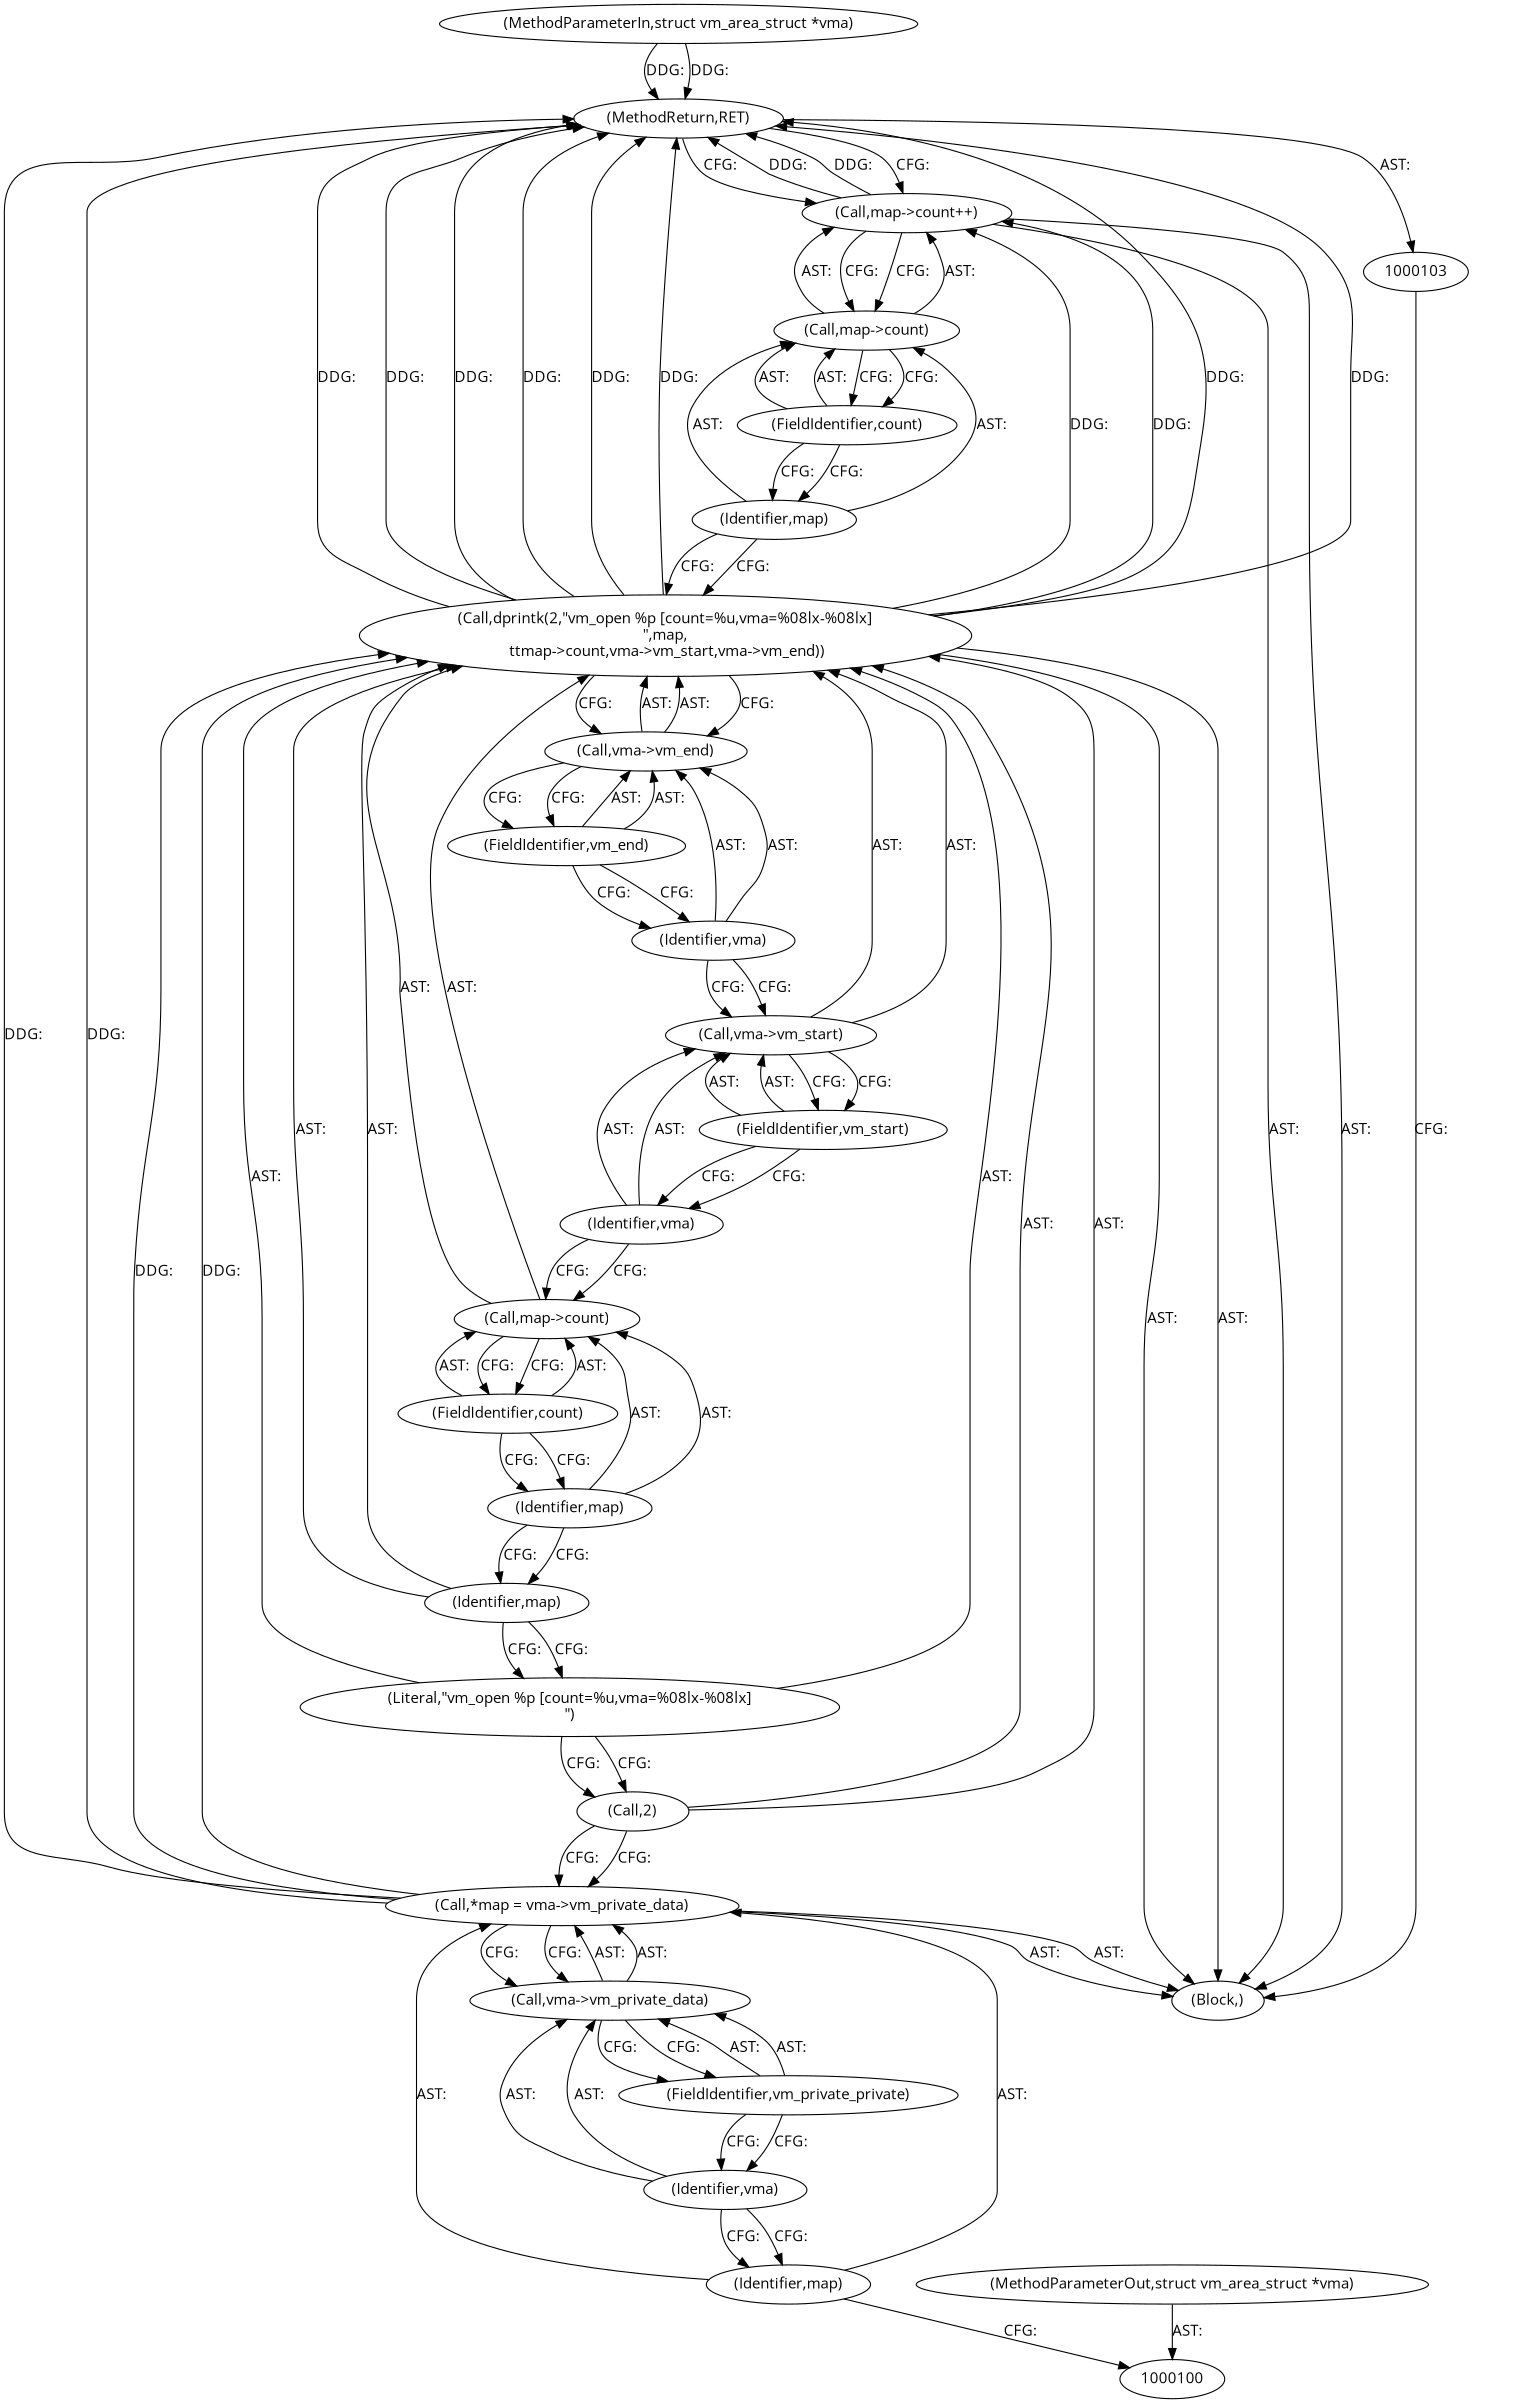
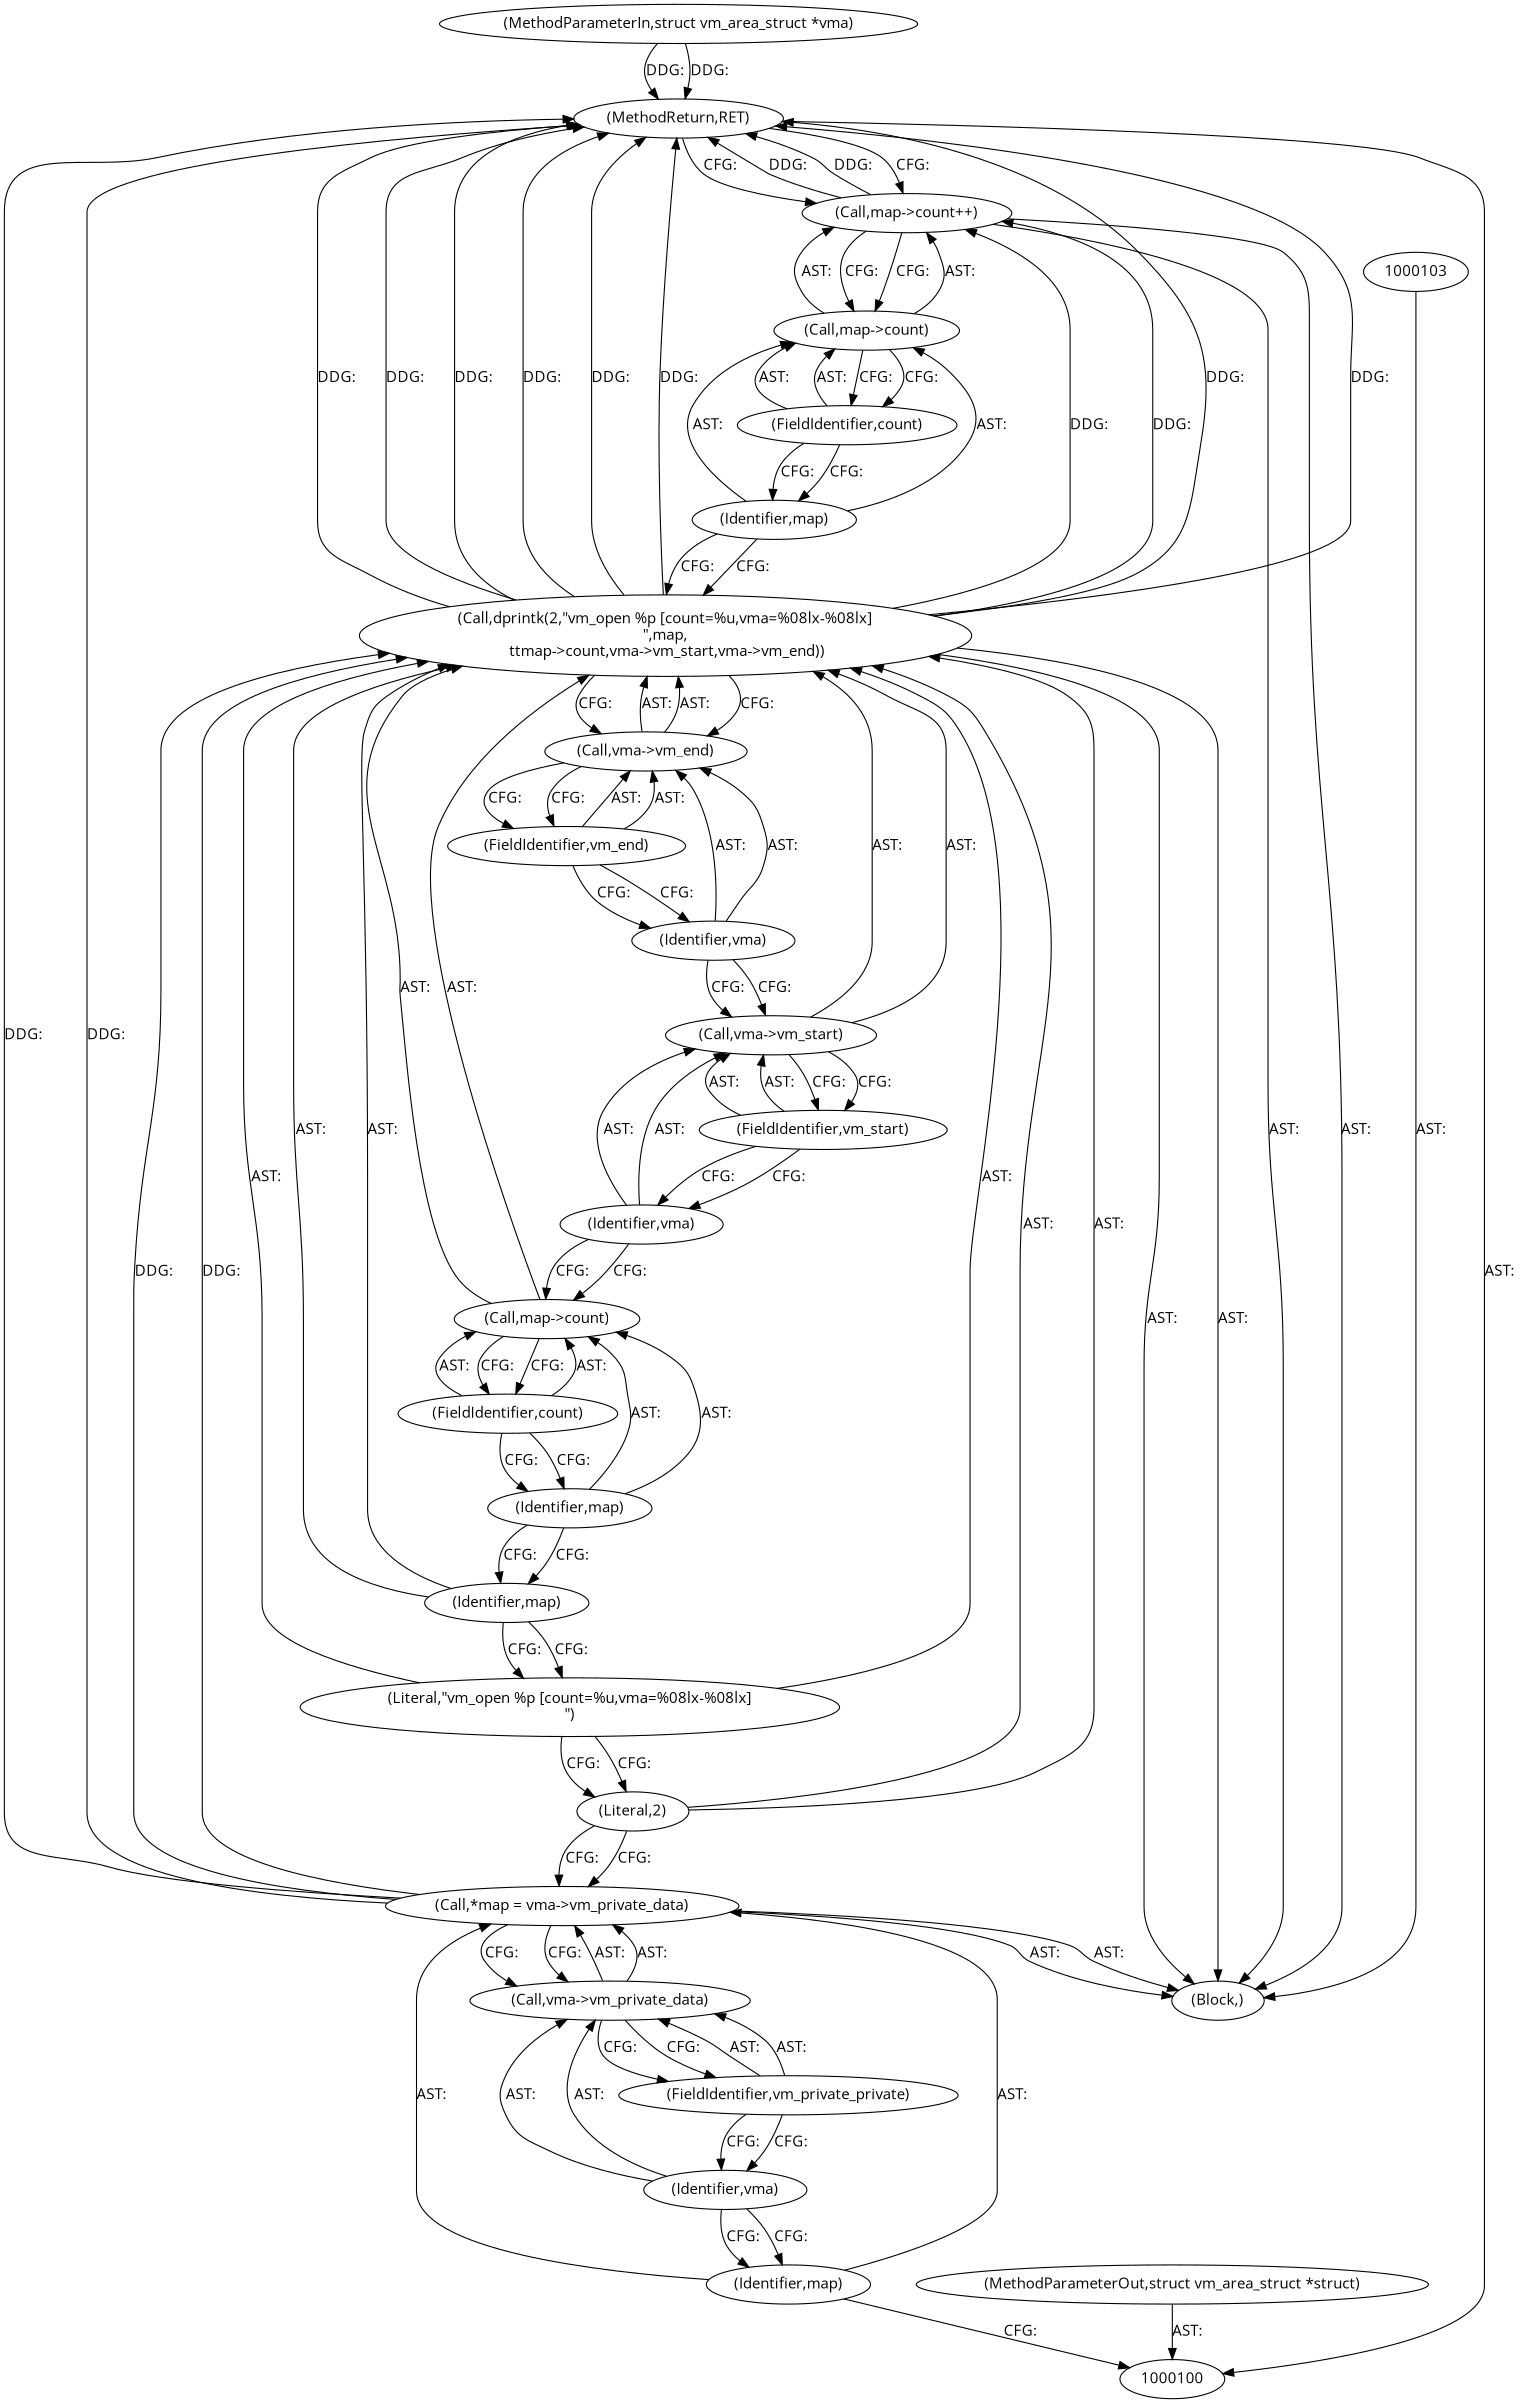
edge "(MethodReturn,RET)" -> "1000103": now "(MethodReturn,RET)" -> "1000100"
edge "1000103" -> "(Block,)": label "CFG: " -> "AST: "
node "(Call,2)": label "(Call,2)" -> "(Literal,2)"
node "(MethodParameterOut,struct vm_area_struct *vma)": label "(MethodParameterOut,struct vm_area_struct *vma)" -> "(MethodParameterOut,struct vm_area_struct *struct)"
